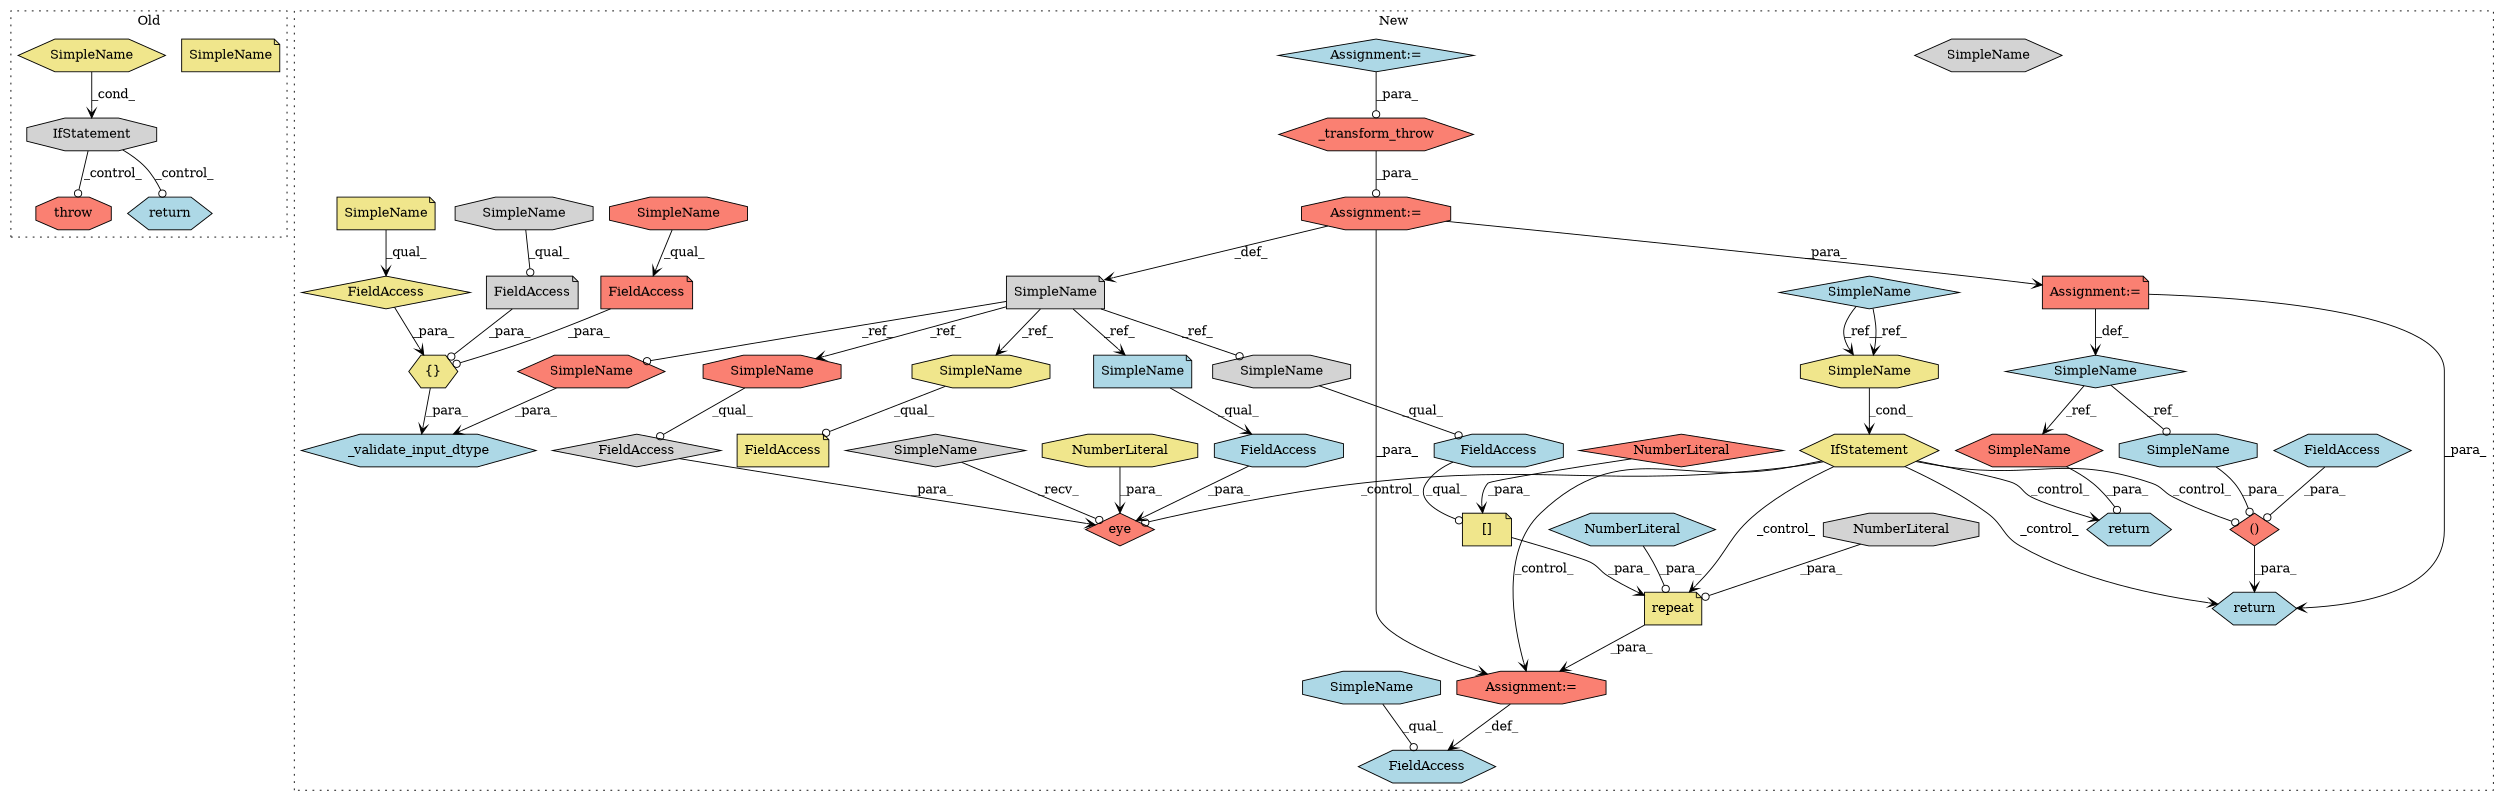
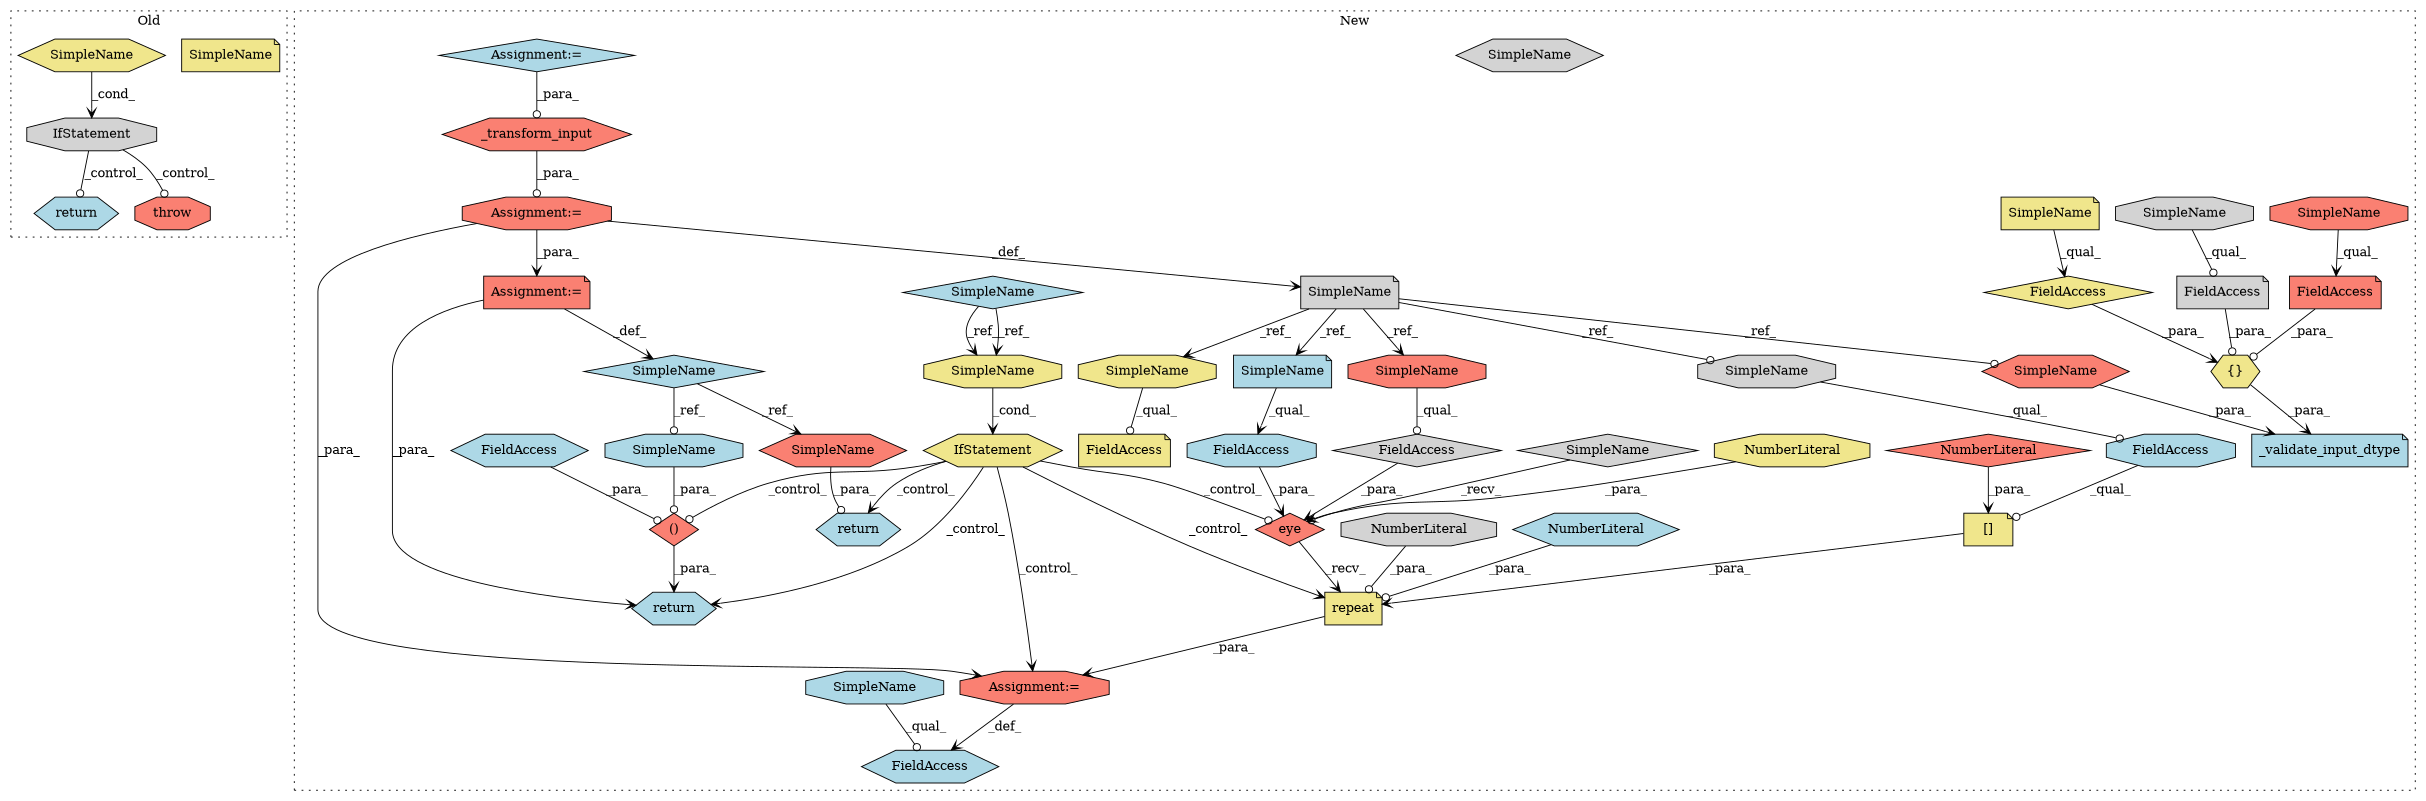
node "_transform_throw": label "_transform_throw" -> "_transform_input"
node "_validate_input_dtype": shape hexagon -> note
edge "eye" -> "repeat": added, label "_recv_"
